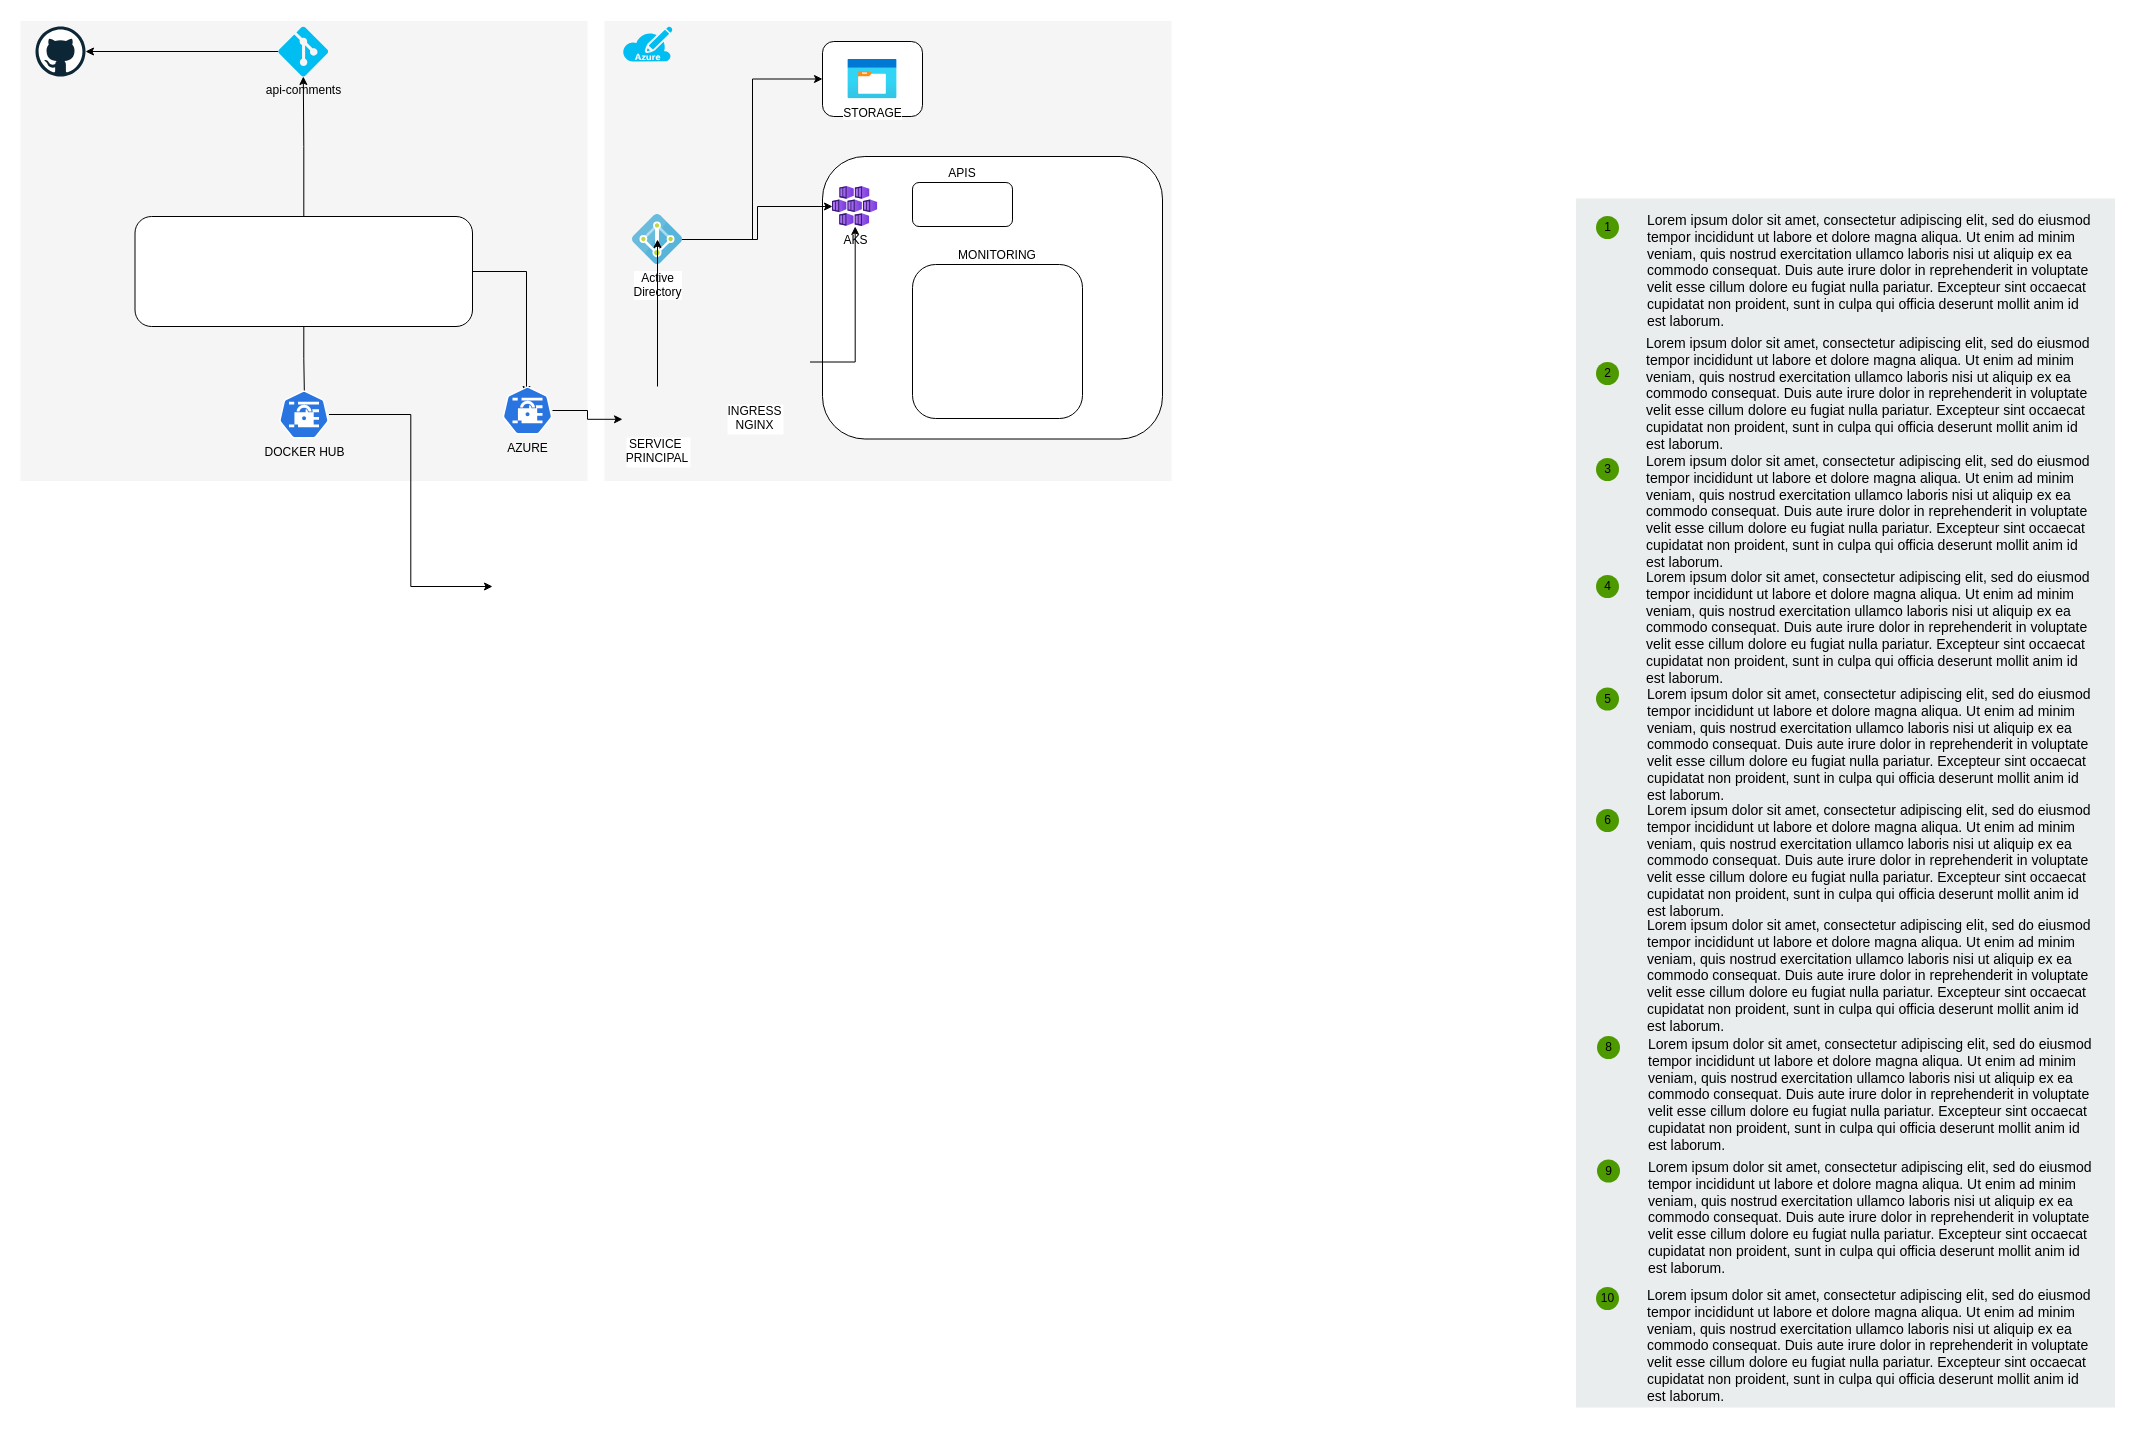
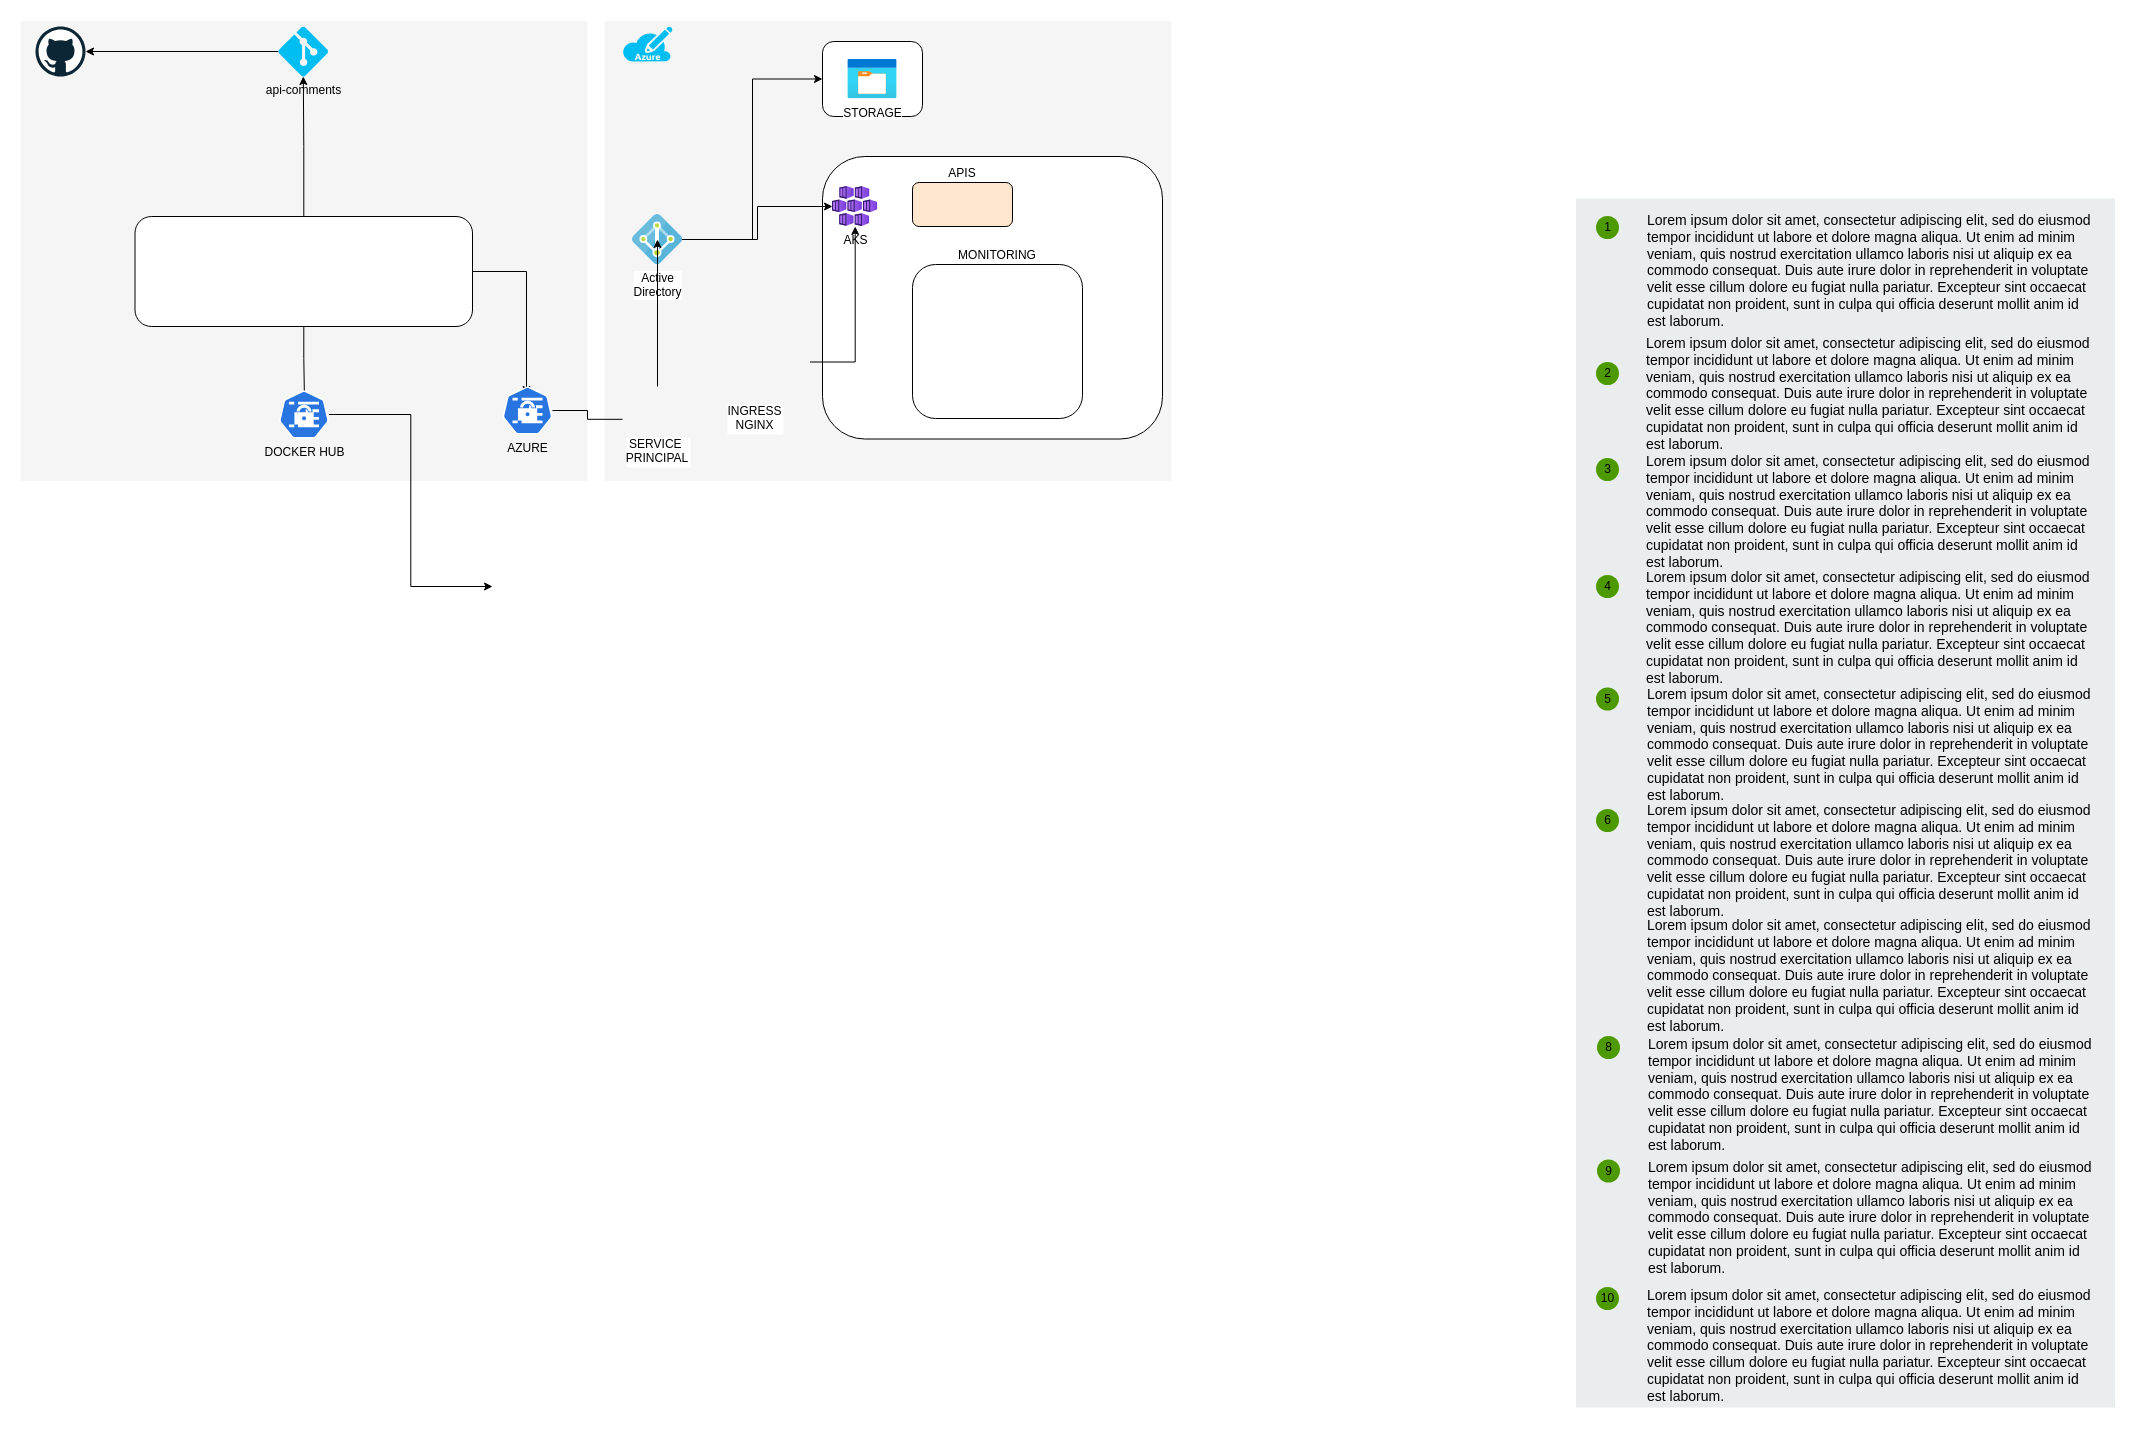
node "APIS": fillcolor #ffffff -> #ffe6cc
edge "AZURE" -> "SERVICE PRINCIPAL": arrowhead classic -> none
